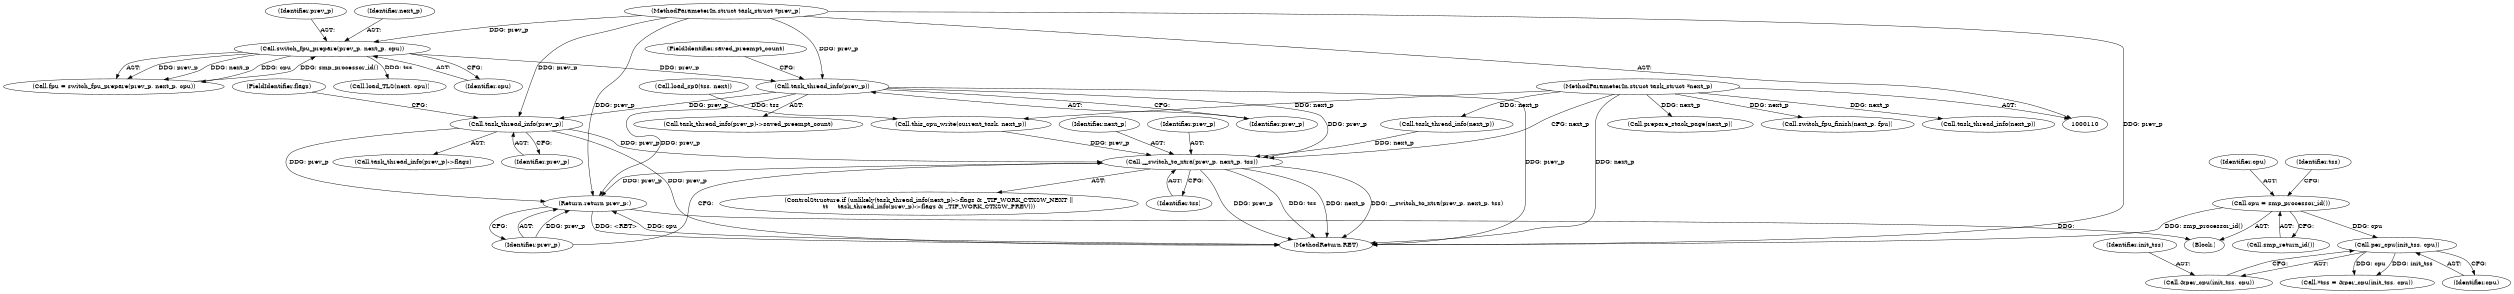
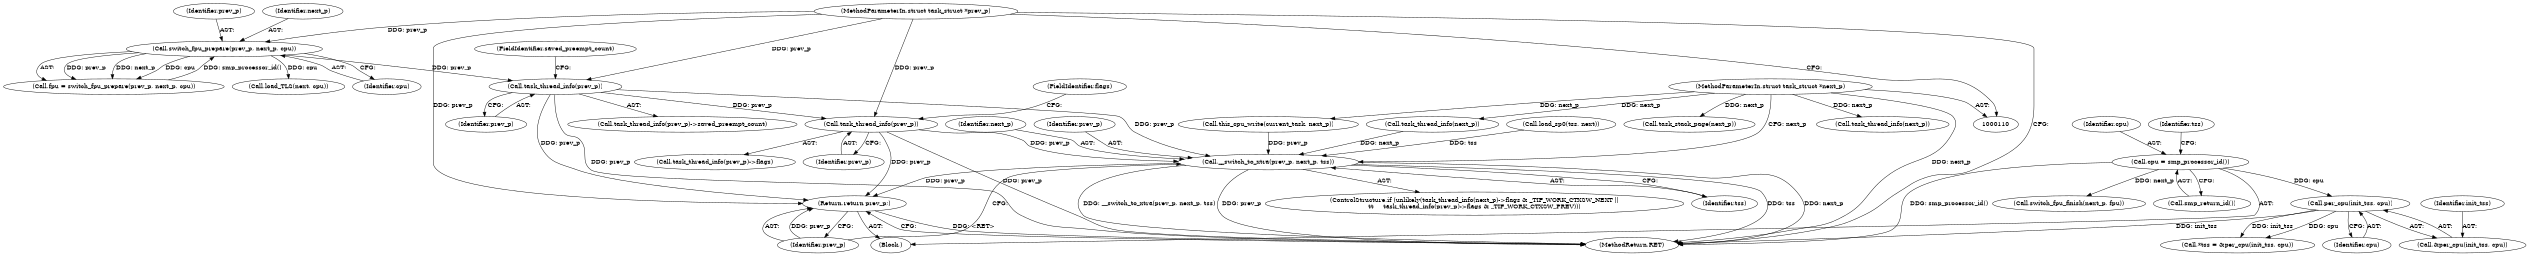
edge "(Call,switch_fpu_prepare(prev_p, next_p, cpu))" -> "(Call,load_TLS(next, cpu))": label "DDG: tss" -> "DDG: cpu"
edge "(MethodParameterIn,struct task_struct *prev_p)" -> "1000110": label "AST: " -> "CFG: "
edge "(MethodParameterIn,struct task_struct *next_p)" -> "(Call,switch_fpu_finish(next_p, fpu))": now "(Call,cpu = smp_processor_id())" -> "(Call,switch_fpu_finish(next_p, fpu))"
edge "(Call,load_sp0(tss, next))" -> "(Call,this_cpu_write(current_task, next_p))": now "(Call,load_sp0(tss, next))" -> "(Call,__switch_to_xtra(prev_p, next_p, tss))"
node "(Call,prepare_stack_page(next_p))": label "(Call,prepare_stack_page(next_p))" -> "(Call,task_stack_page(next_p))"
edge "(MethodParameterIn,struct task_struct *prev_p)" -> "(MethodReturn,RET)": label "DDG: prev_p" -> "CFG: "
edge "(MethodReturn,RET)" -> "(Return,return prev_p;)": label "DDG: cpu" -> "CFG: "
edge "(Return,return prev_p;)" -> "(Block,)": label "DDG: " -> "AST: "
edge "(Call,per_cpu(init_tss, cpu))" -> "(MethodReturn,RET)": added, label "DDG: init_tss"
edge "(Call,&per_cpu(init_tss, cpu))" -> "(Call,per_cpu(init_tss, cpu))": label "CFG: " -> "AST: "
